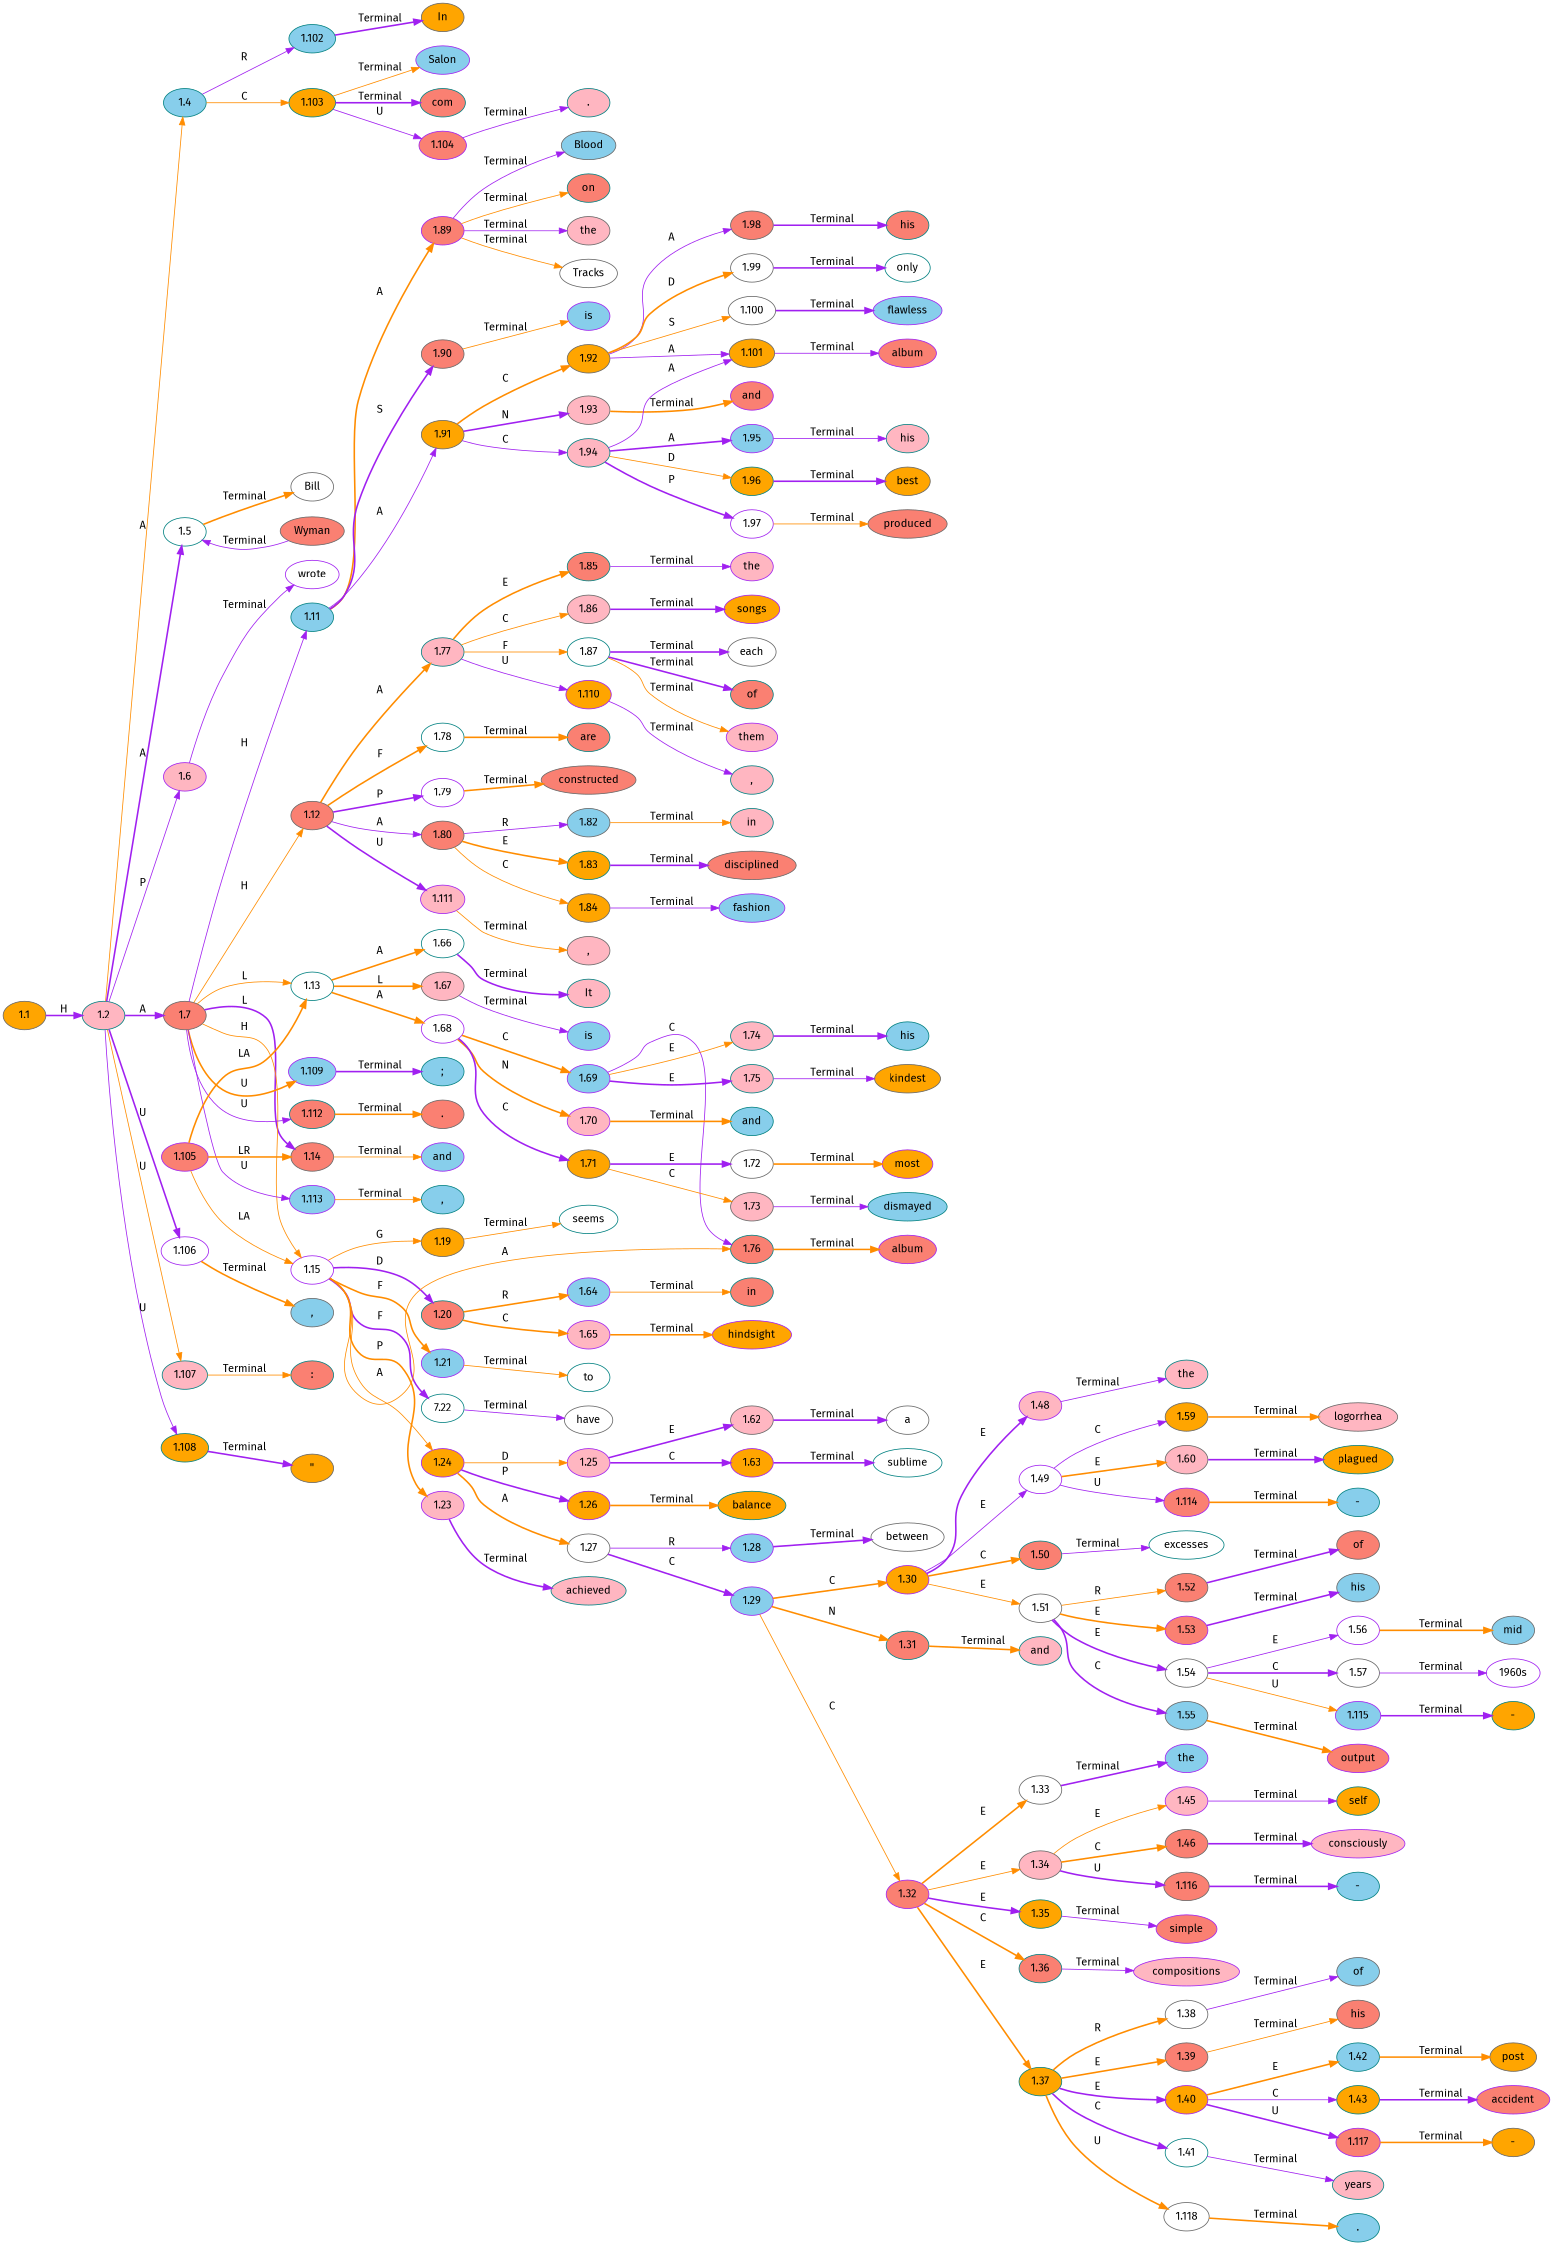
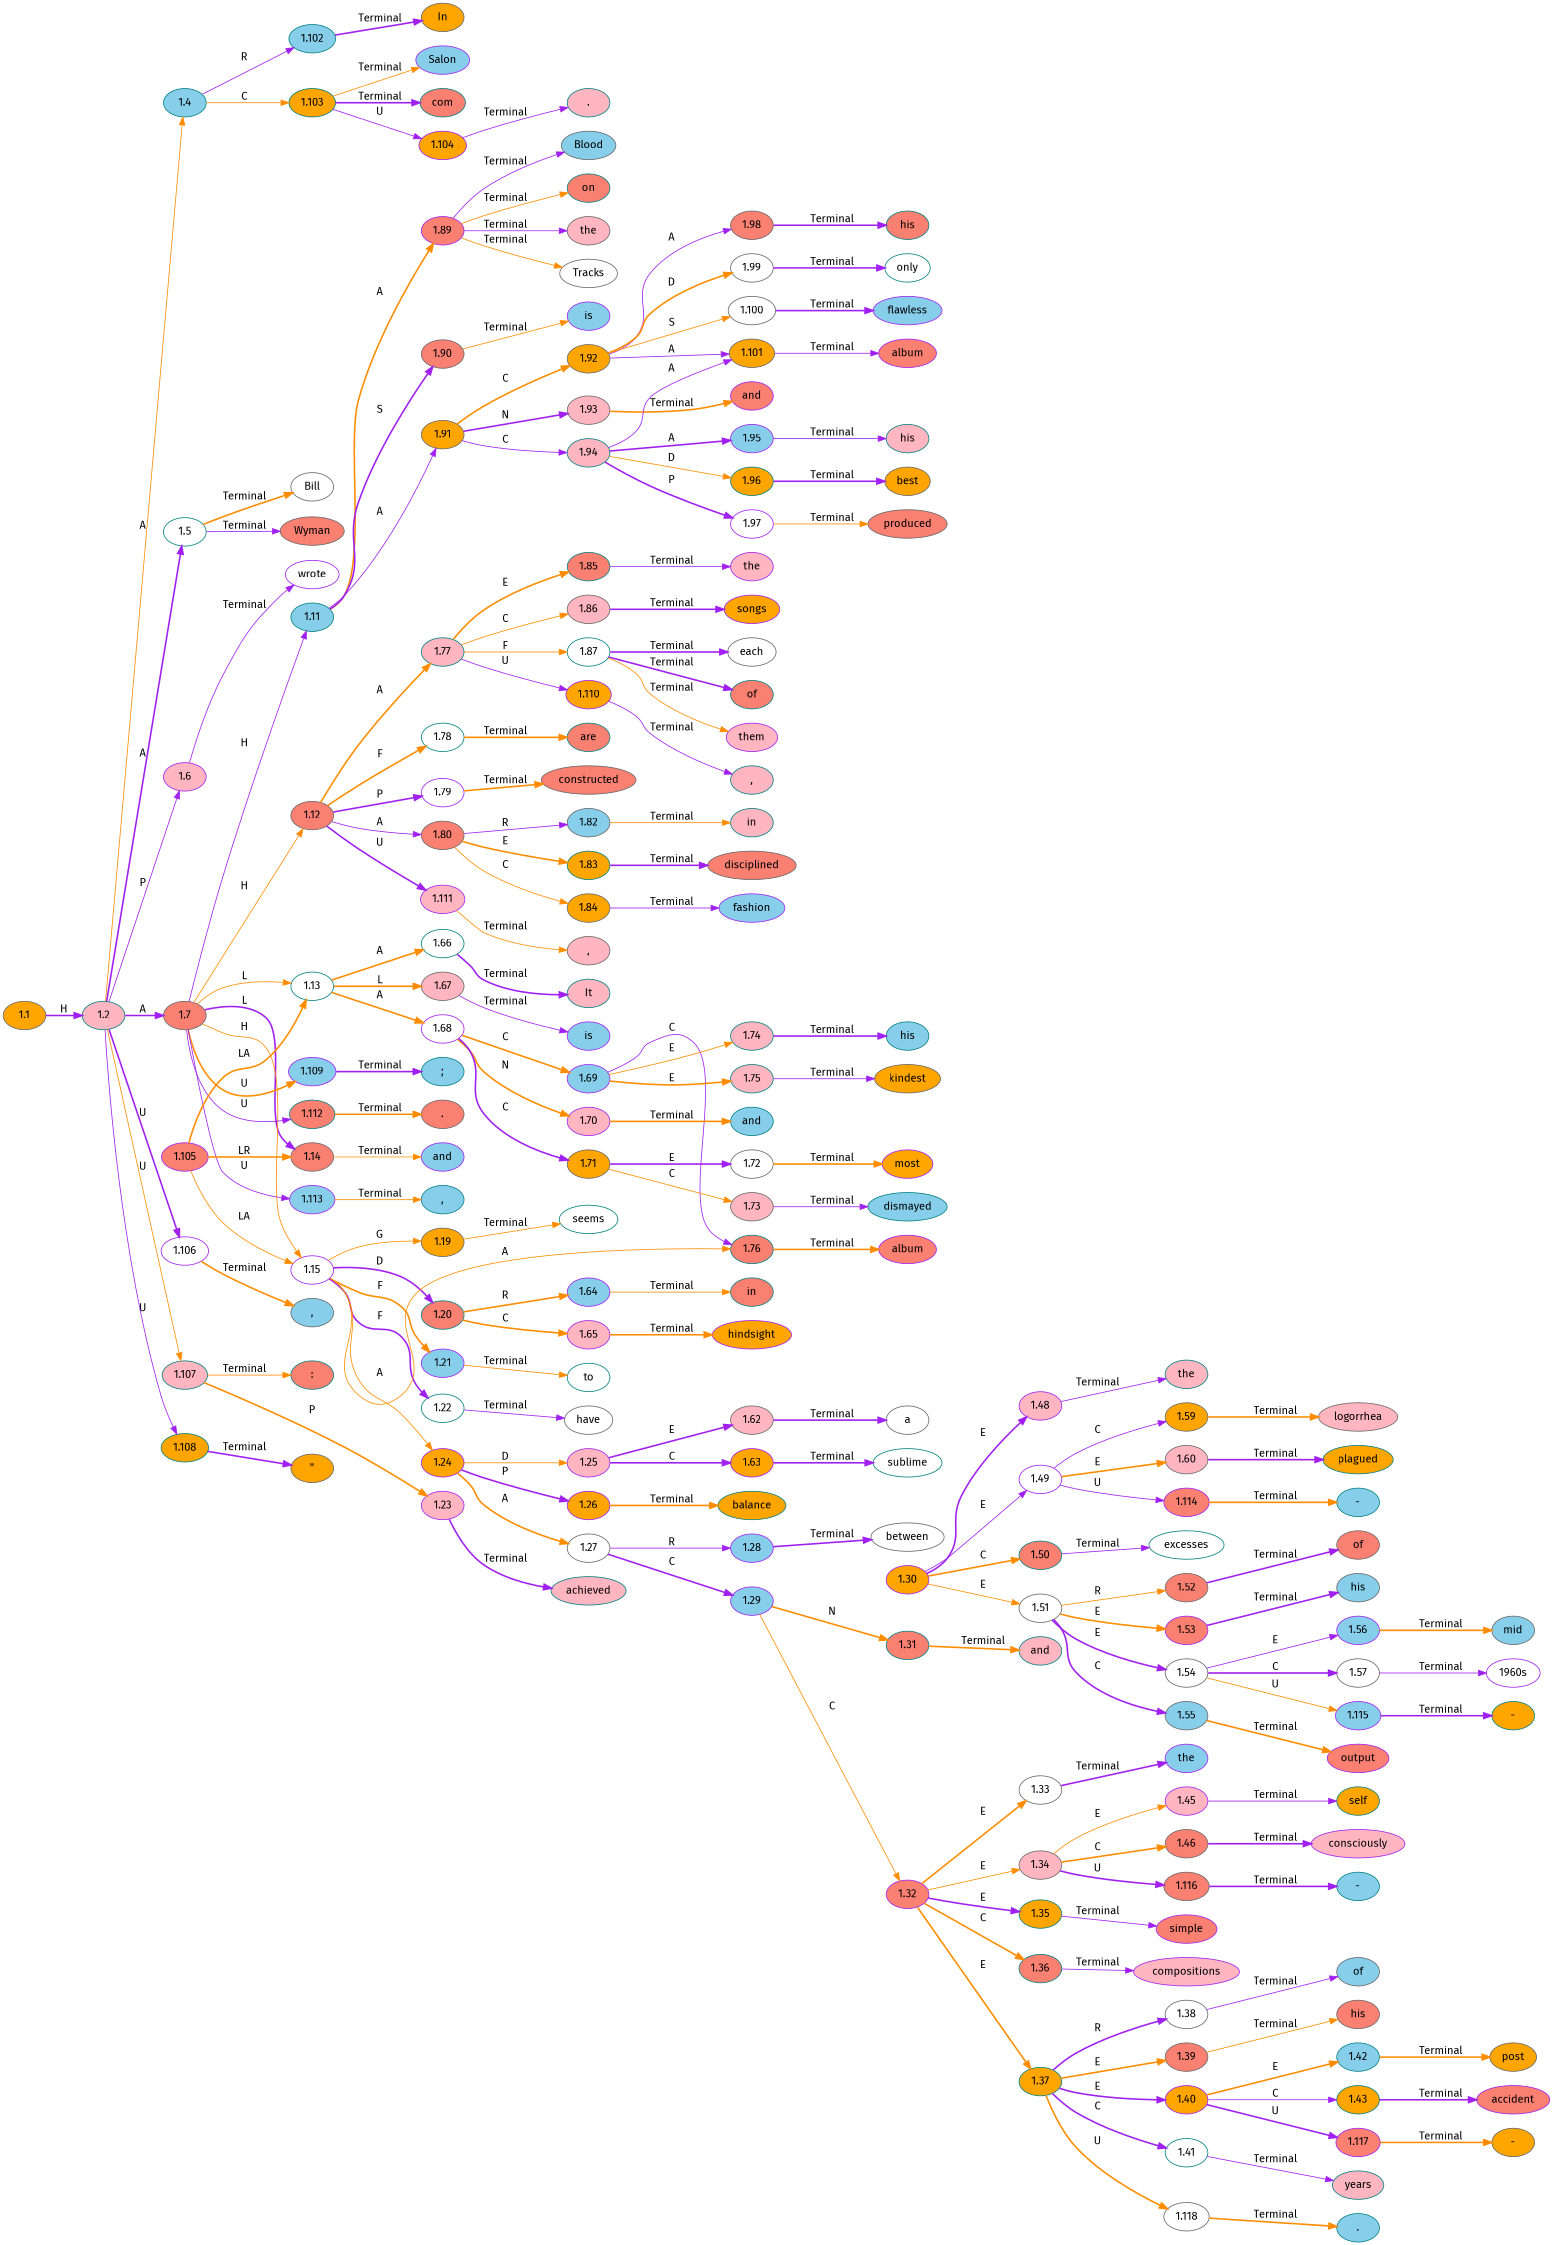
node "1.104": fillcolor salmon -> orange
edge "Wyman" -> "1.5": reversed
edge "1.69" -> "1.75": color purple -> darkorange
edge "1.15" -> "1.23": now "1.107" -> "1.23"
node "7.22": label "7.22" -> "1.22"
edge "1.29" -> "1.30": removed, label "C"
node "1.56": fillcolor white -> skyblue
edge "1.37" -> "1.38": color darkorange -> purple
